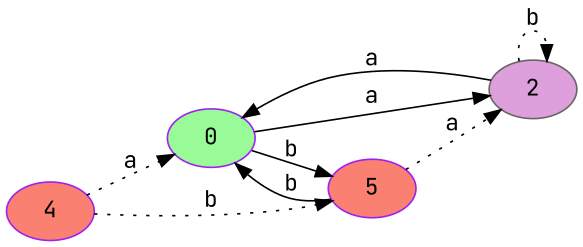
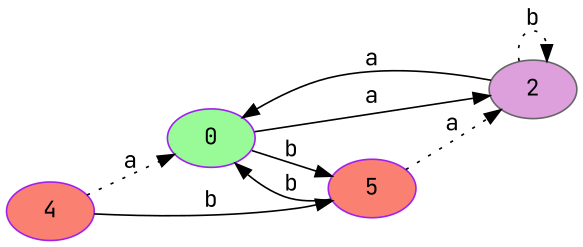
edge "4" -> "5": style dotted -> solid
